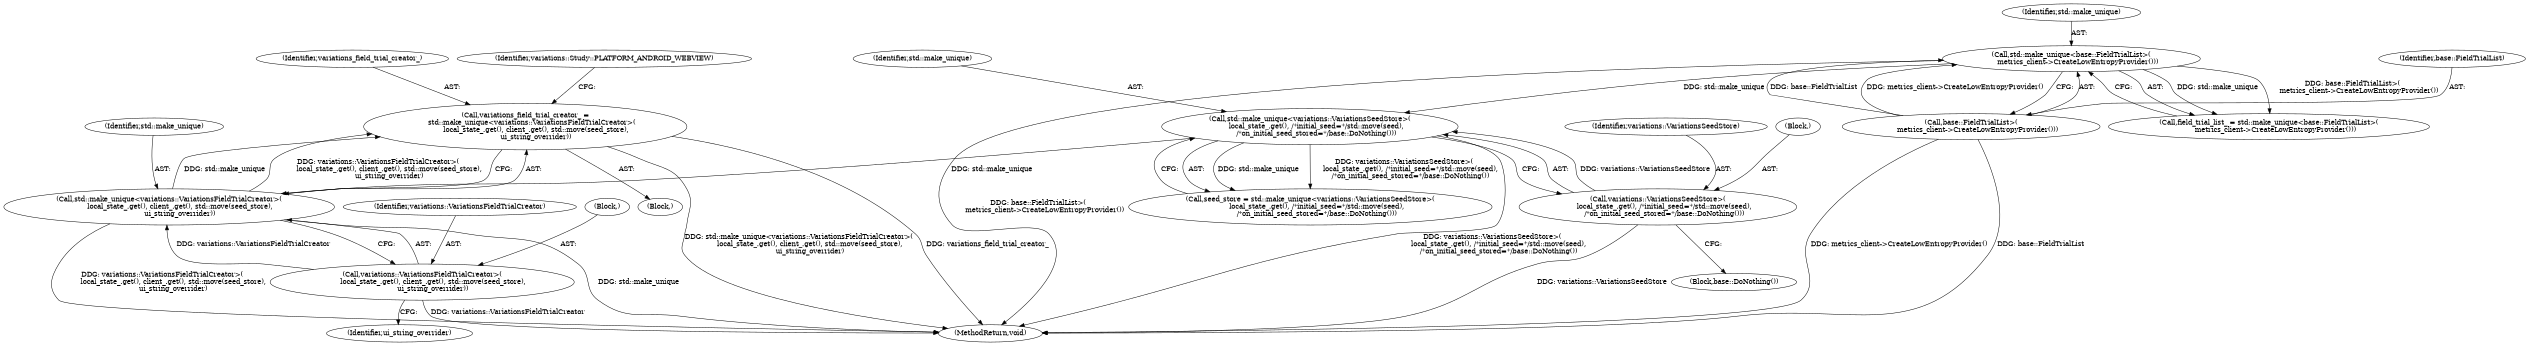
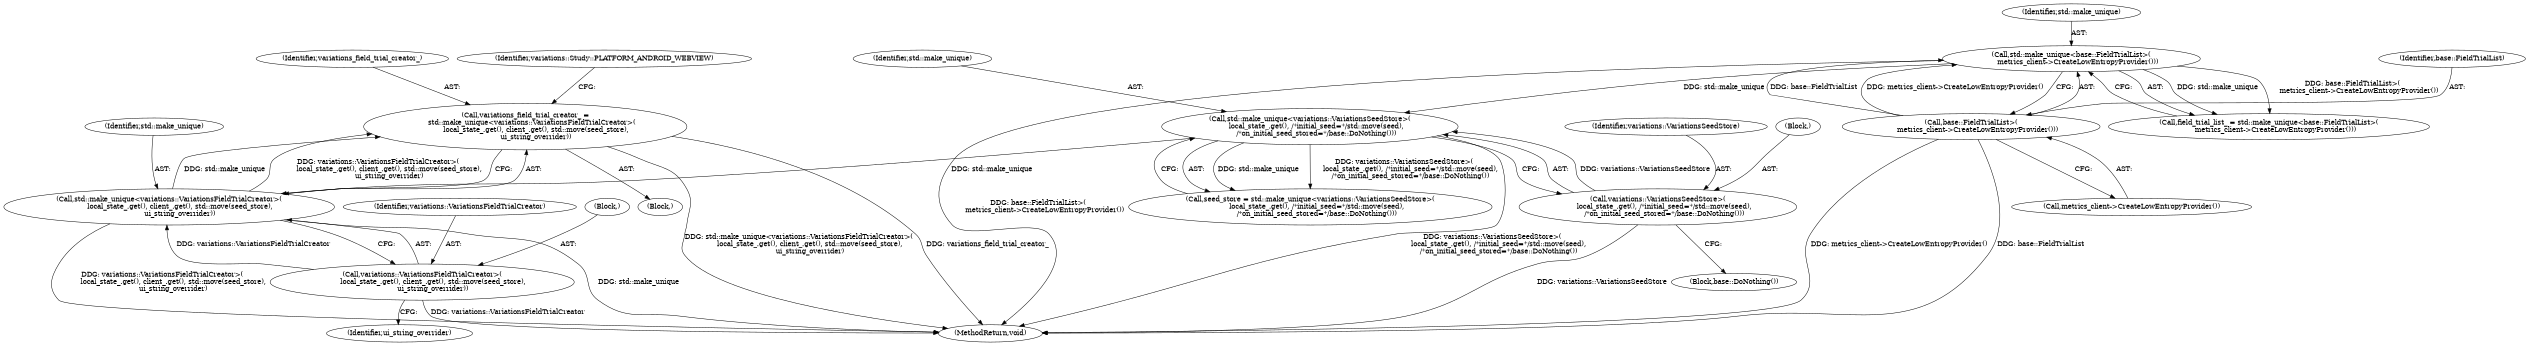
node "(Call,metrics_client->CreateLowEntropyProvider())": added
